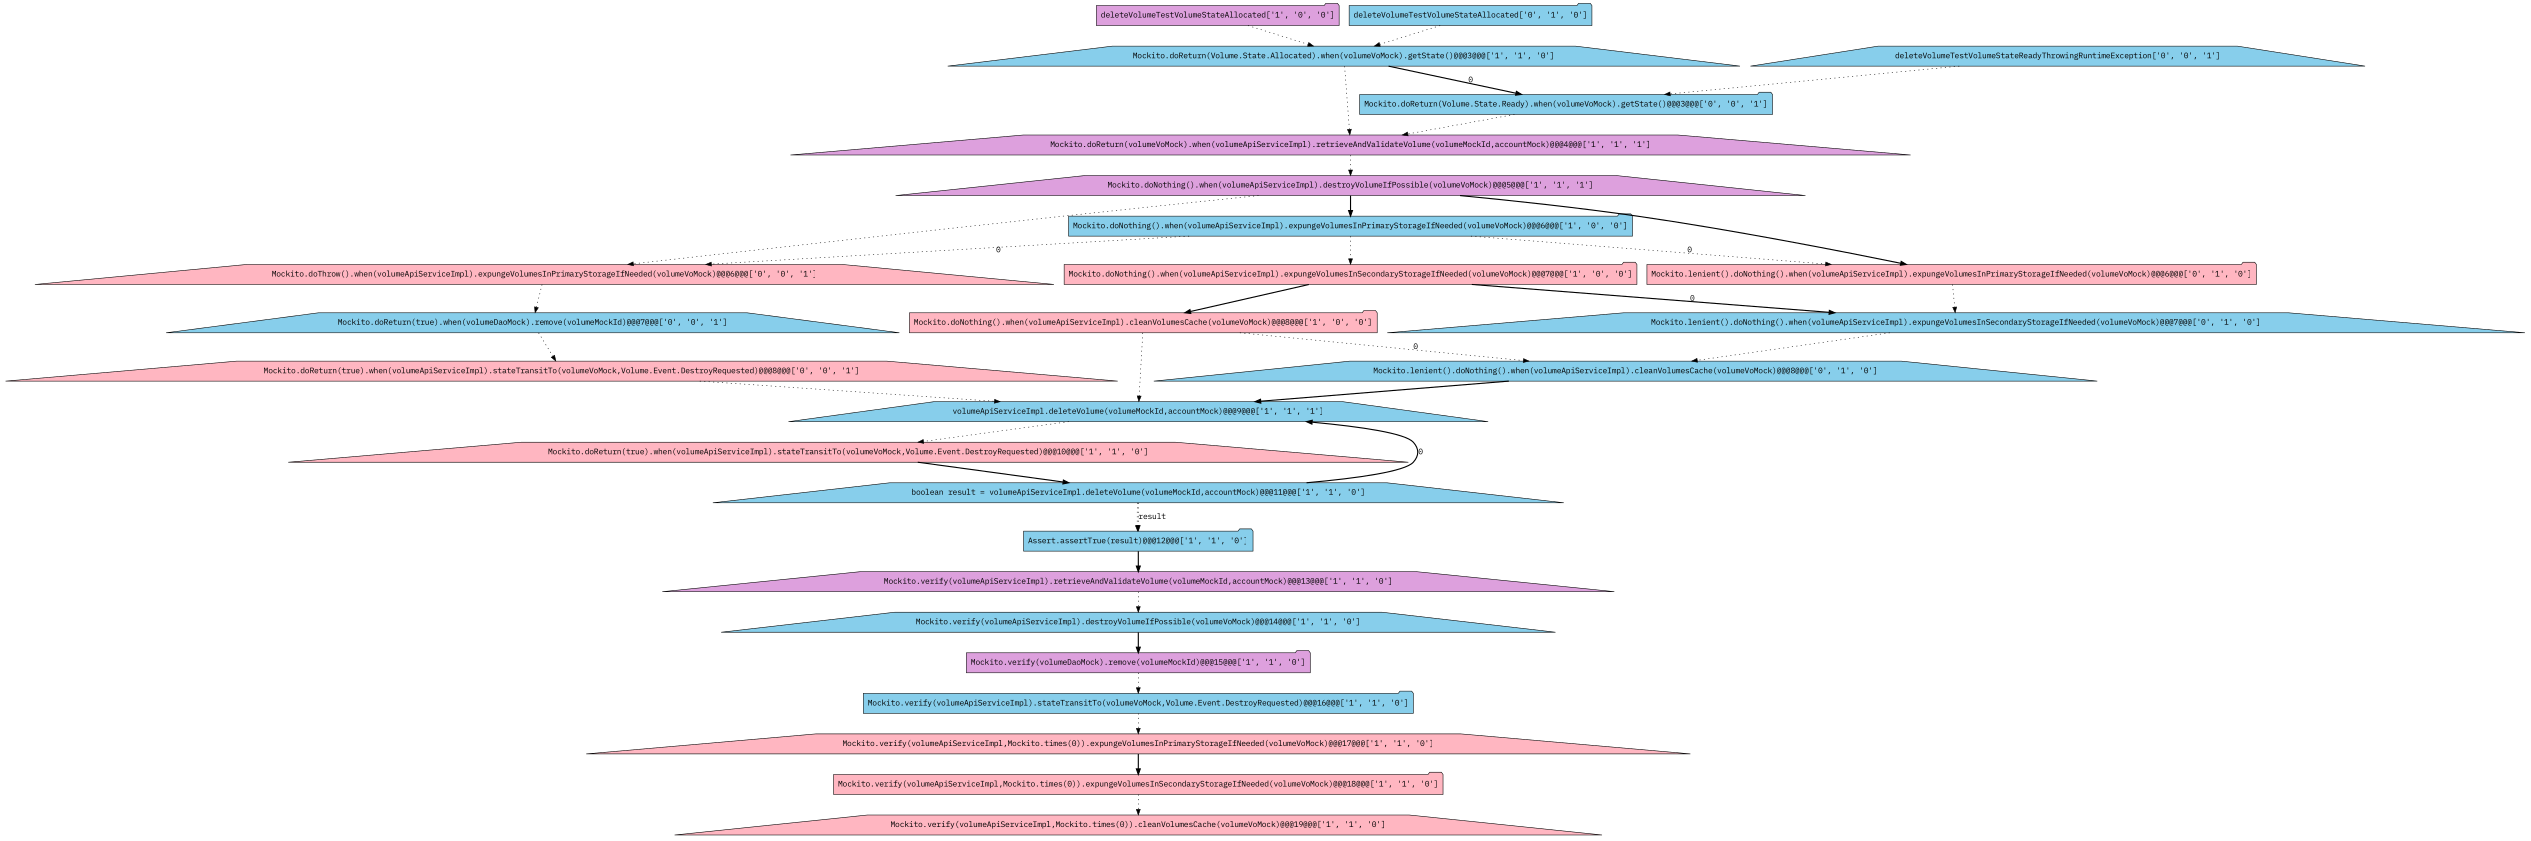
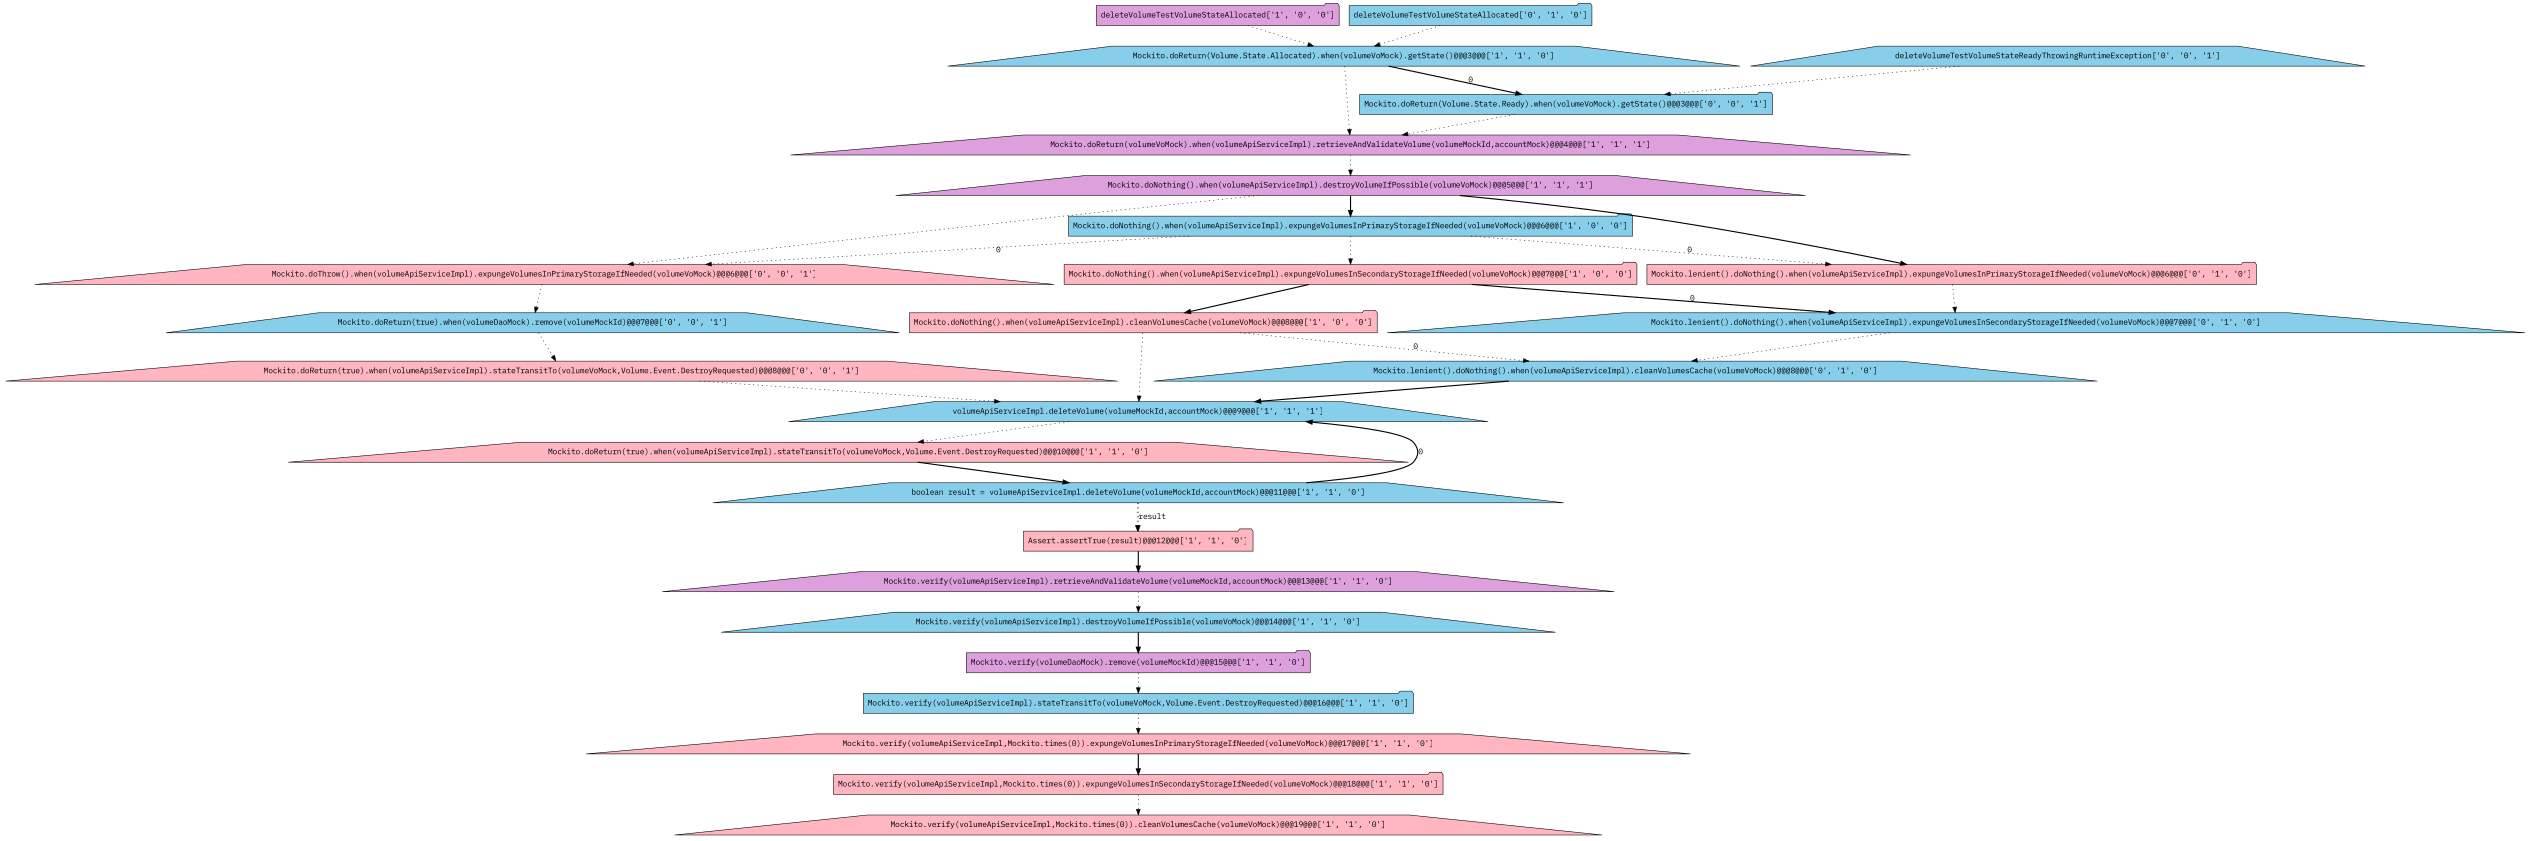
node "Assert.assertTrue(result)@@@12@@@['1', '1', '0']": fillcolor skyblue -> lightpink
